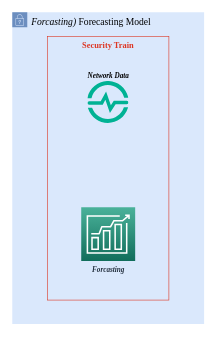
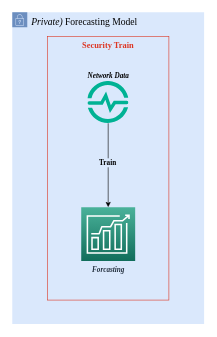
node "Forcasting) Forecasting Model": label "Forcasting) Forecasting Model" -> "Private) Forecasting Model"
edge "Network Data" -> "Forcasting": added, label "Train"
